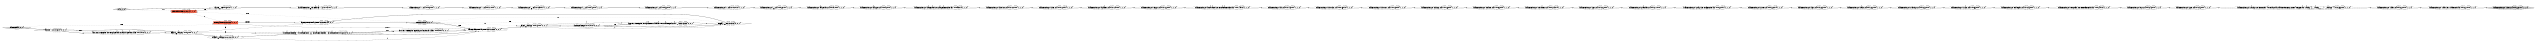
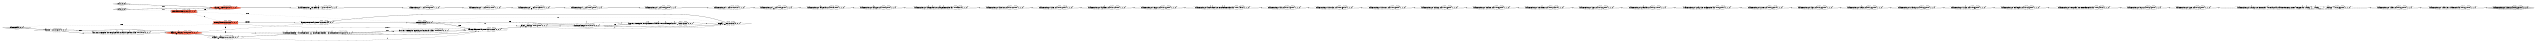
node "VM['1', '0', '0']": added
node "this.tree = tree@@@3@@@['1', '1', '0']": fillcolor white -> tomato
edge "true@@@22@@@['0', '0', '1']" -> "!(i instanceof Integer)@@@14@@@['0', '0', '1']": style dotted -> bold
node "Object f2 = stack.pop()@@@6@@@['0', '0', '1']": fillcolor white -> tomato
